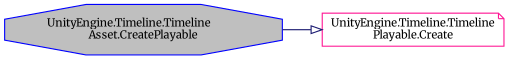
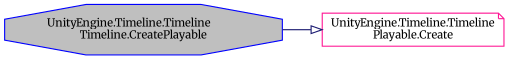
node "UnityEngine.Timeline.Timeline Asset.CreatePlayable": label "UnityEngine.Timeline.Timeline Asset.CreatePlayable" -> "UnityEngine.Timeline.Timeline Timeline.CreatePlayable"
